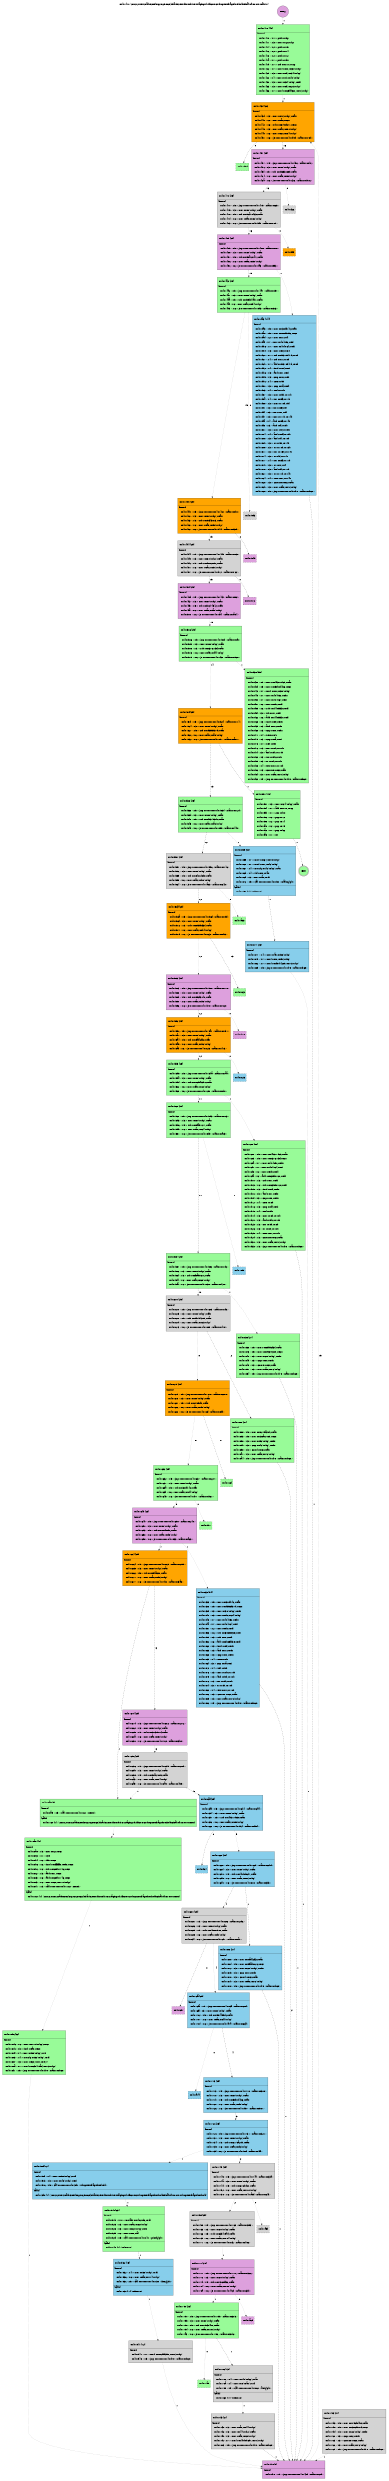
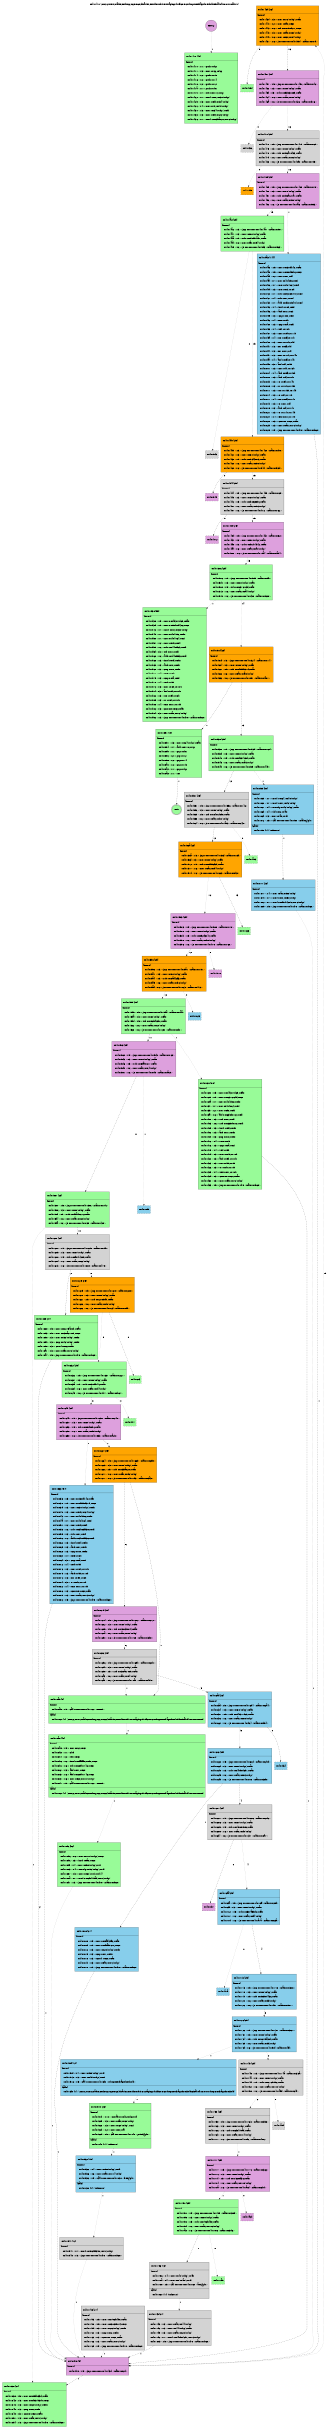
edge "0x401410 [45]" -> "0x40143d [26]": removed, label "1"
node "0x4015ce [25]": fillcolor palegreen -> plum
edge "0x40183e [27]" -> "0x401f7e [5]": reversed
